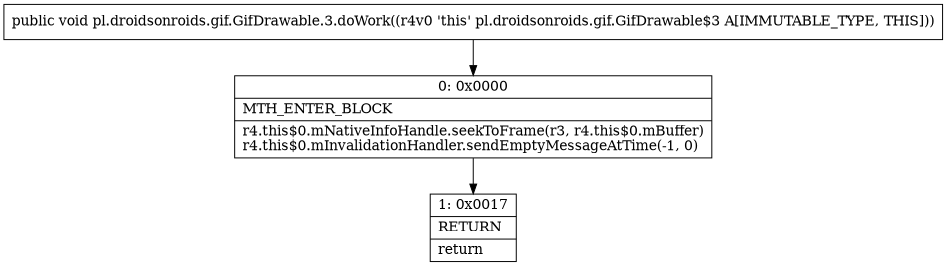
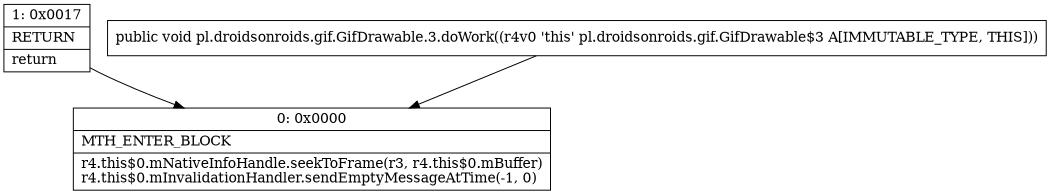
edge "0: 0x0000" -> "1: 0x0017": reversed
